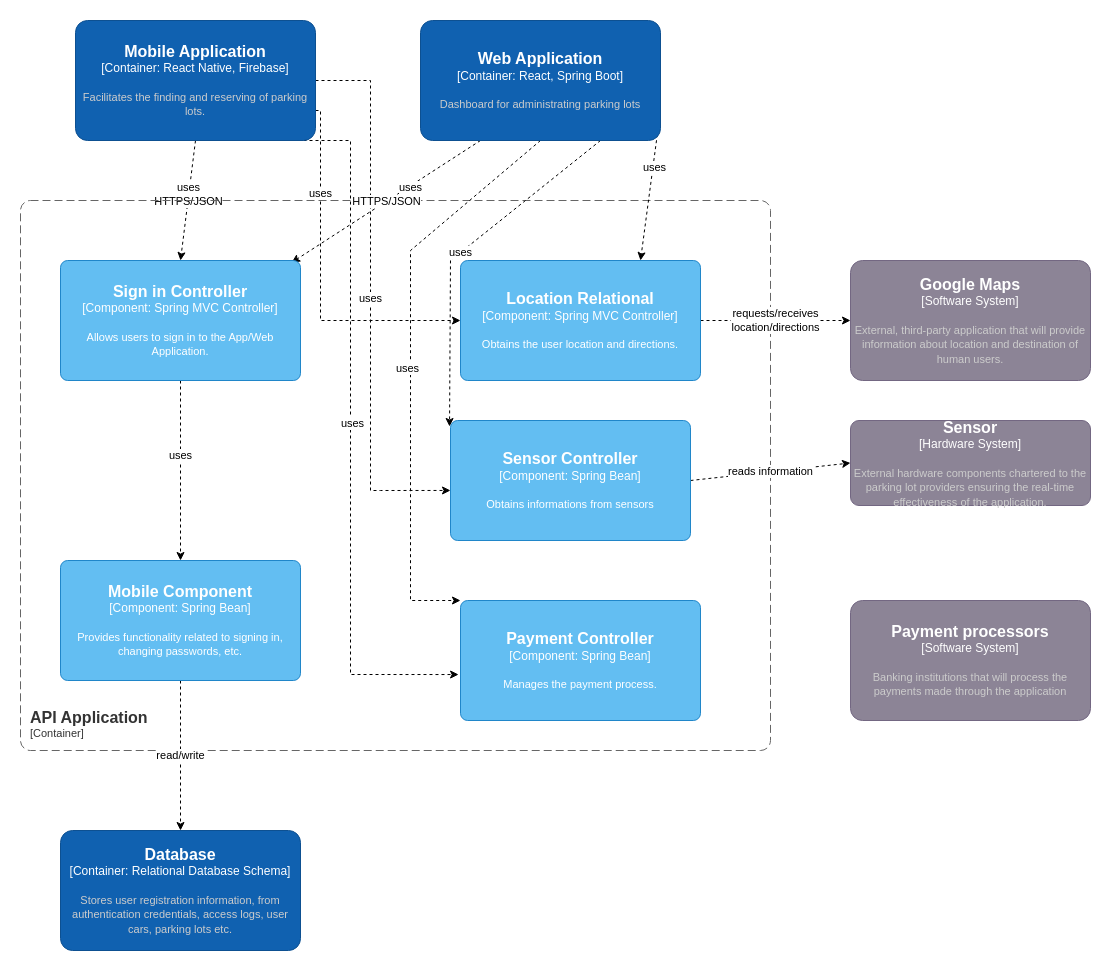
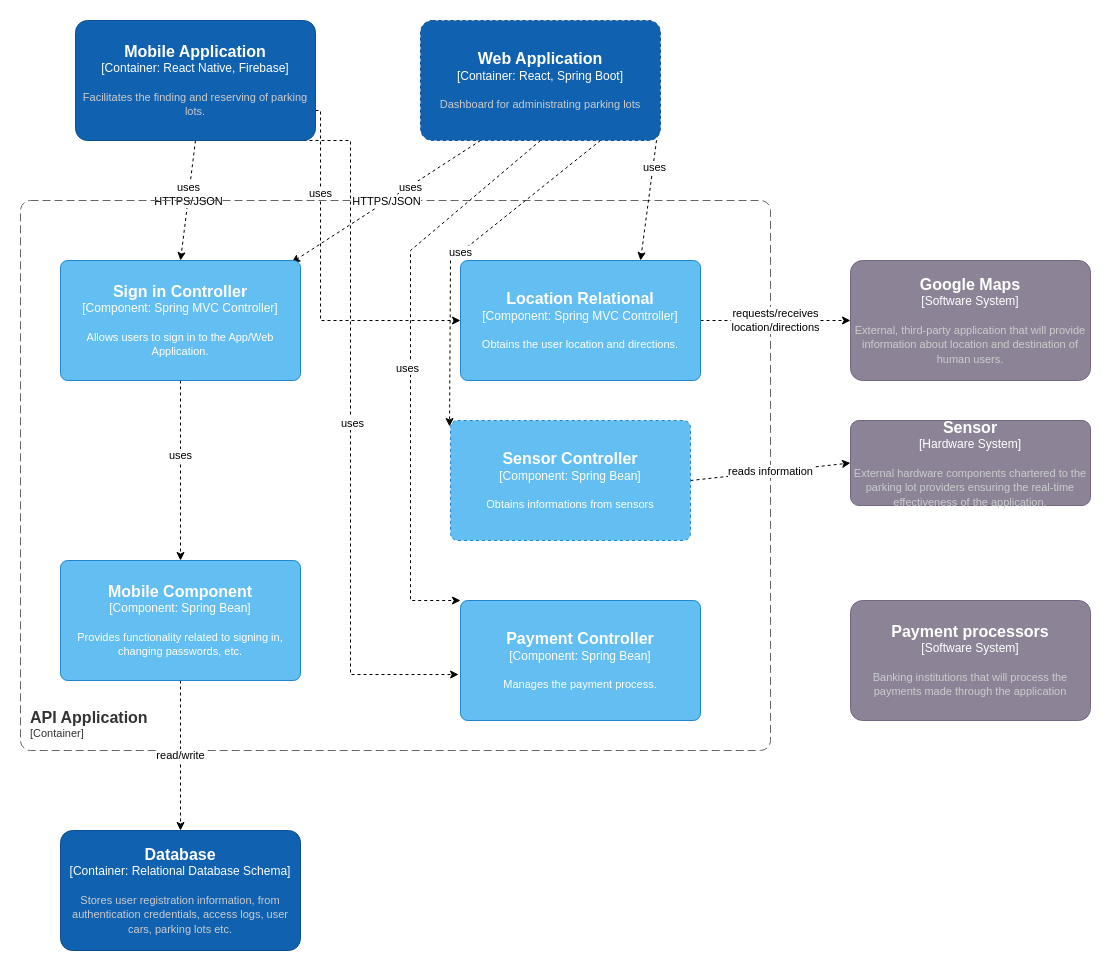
node "Web Application [Container: React, Spring Boot] Dashboard for administrating parking lots": style solid -> dashed
edge "Mobile Application [Container: React Native, Firebase] Facilitates the finding and reserving of parking lots." -> "Sensor Controller [Component: Spring Bean] Obtains informations from sensors": removed, label "uses"
node "Sensor Controller [Component: Spring Bean] Obtains informations from sensors": style solid -> dashed
